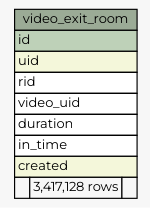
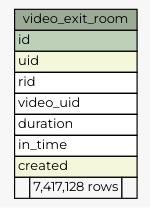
node "video_exit_room": text "3,417,128 rows" -> "7,417,128 rows"
